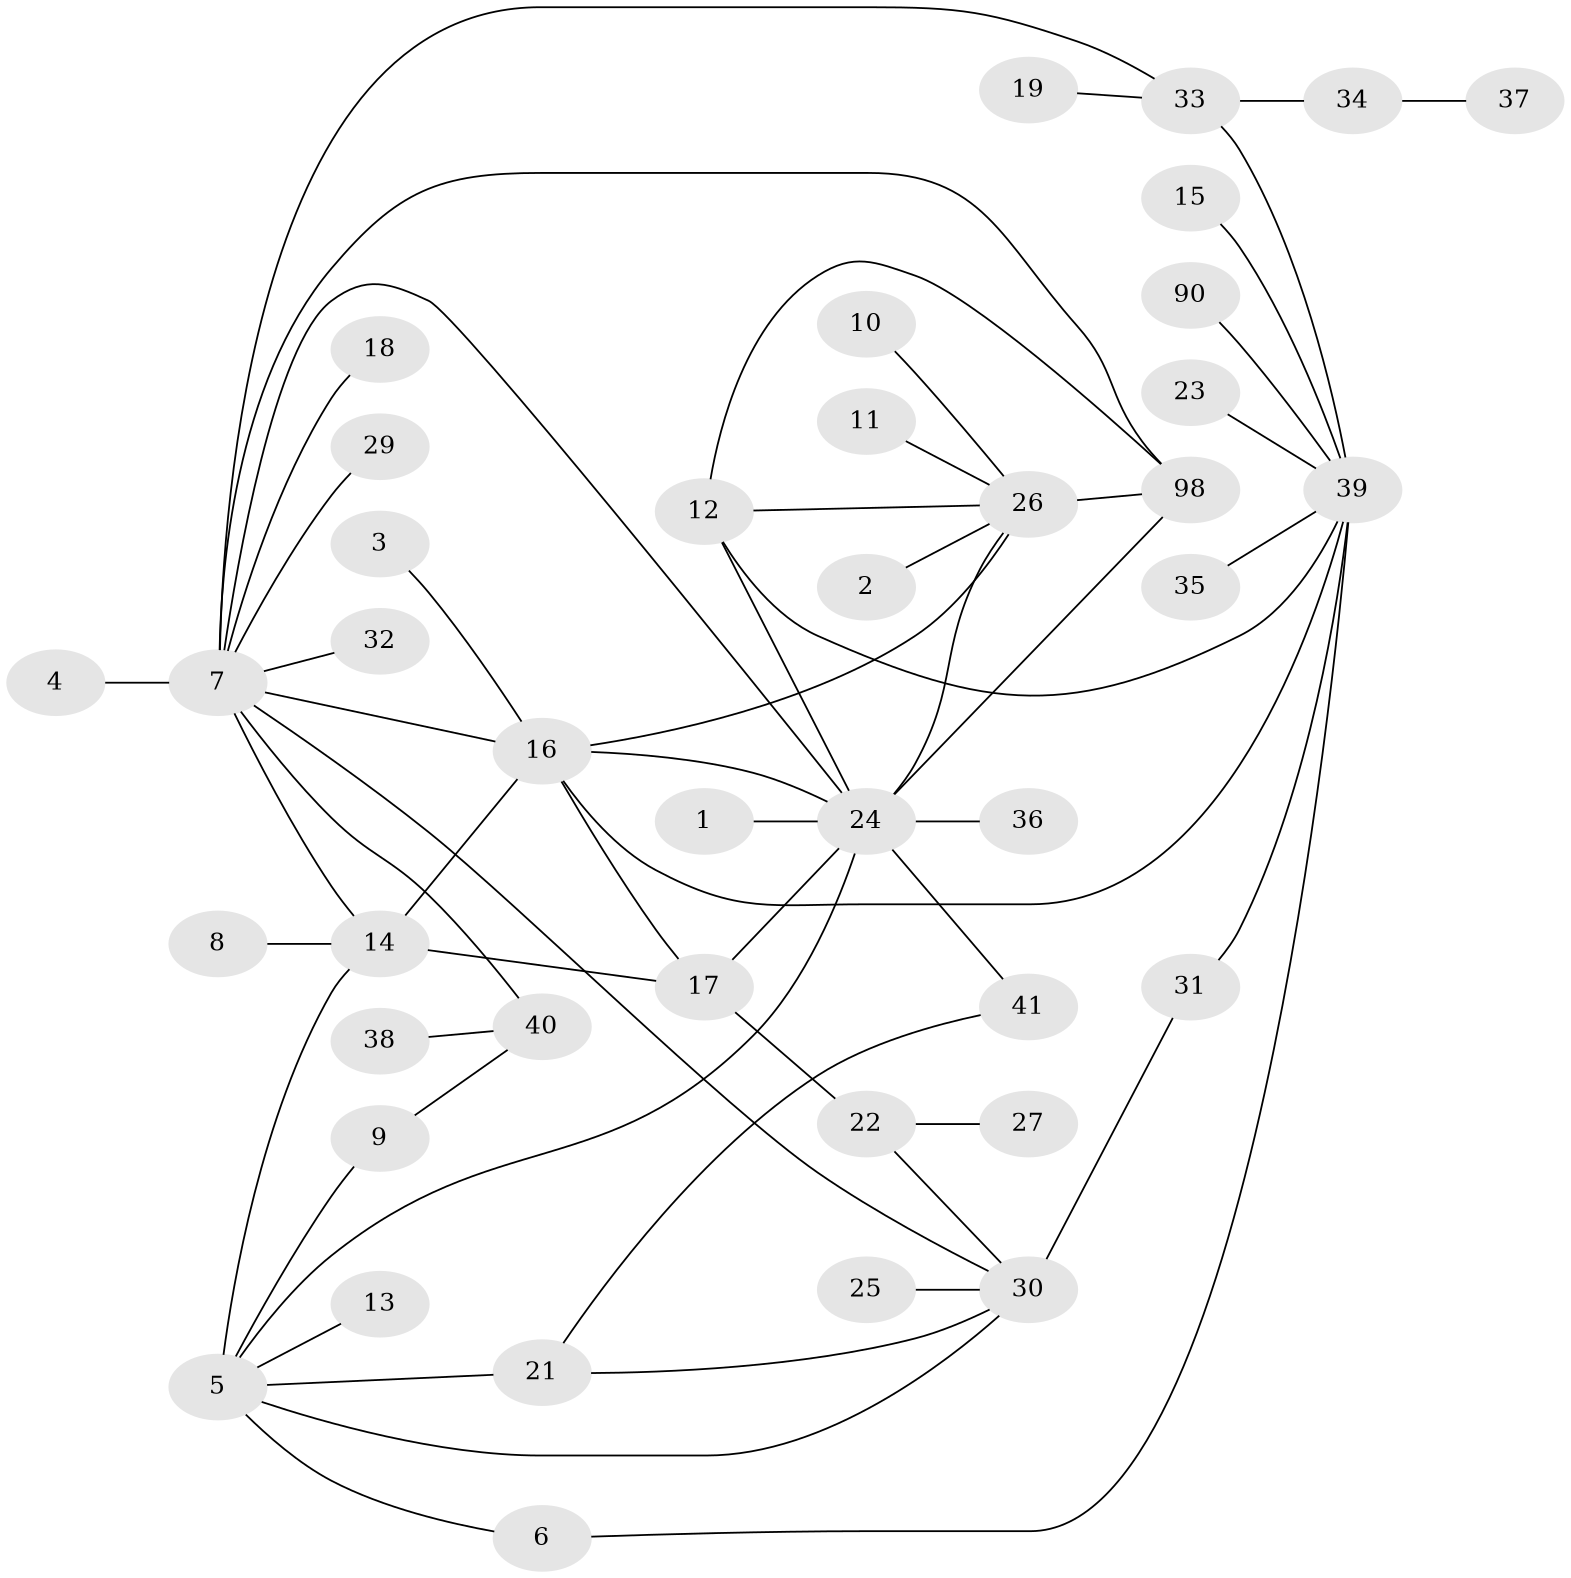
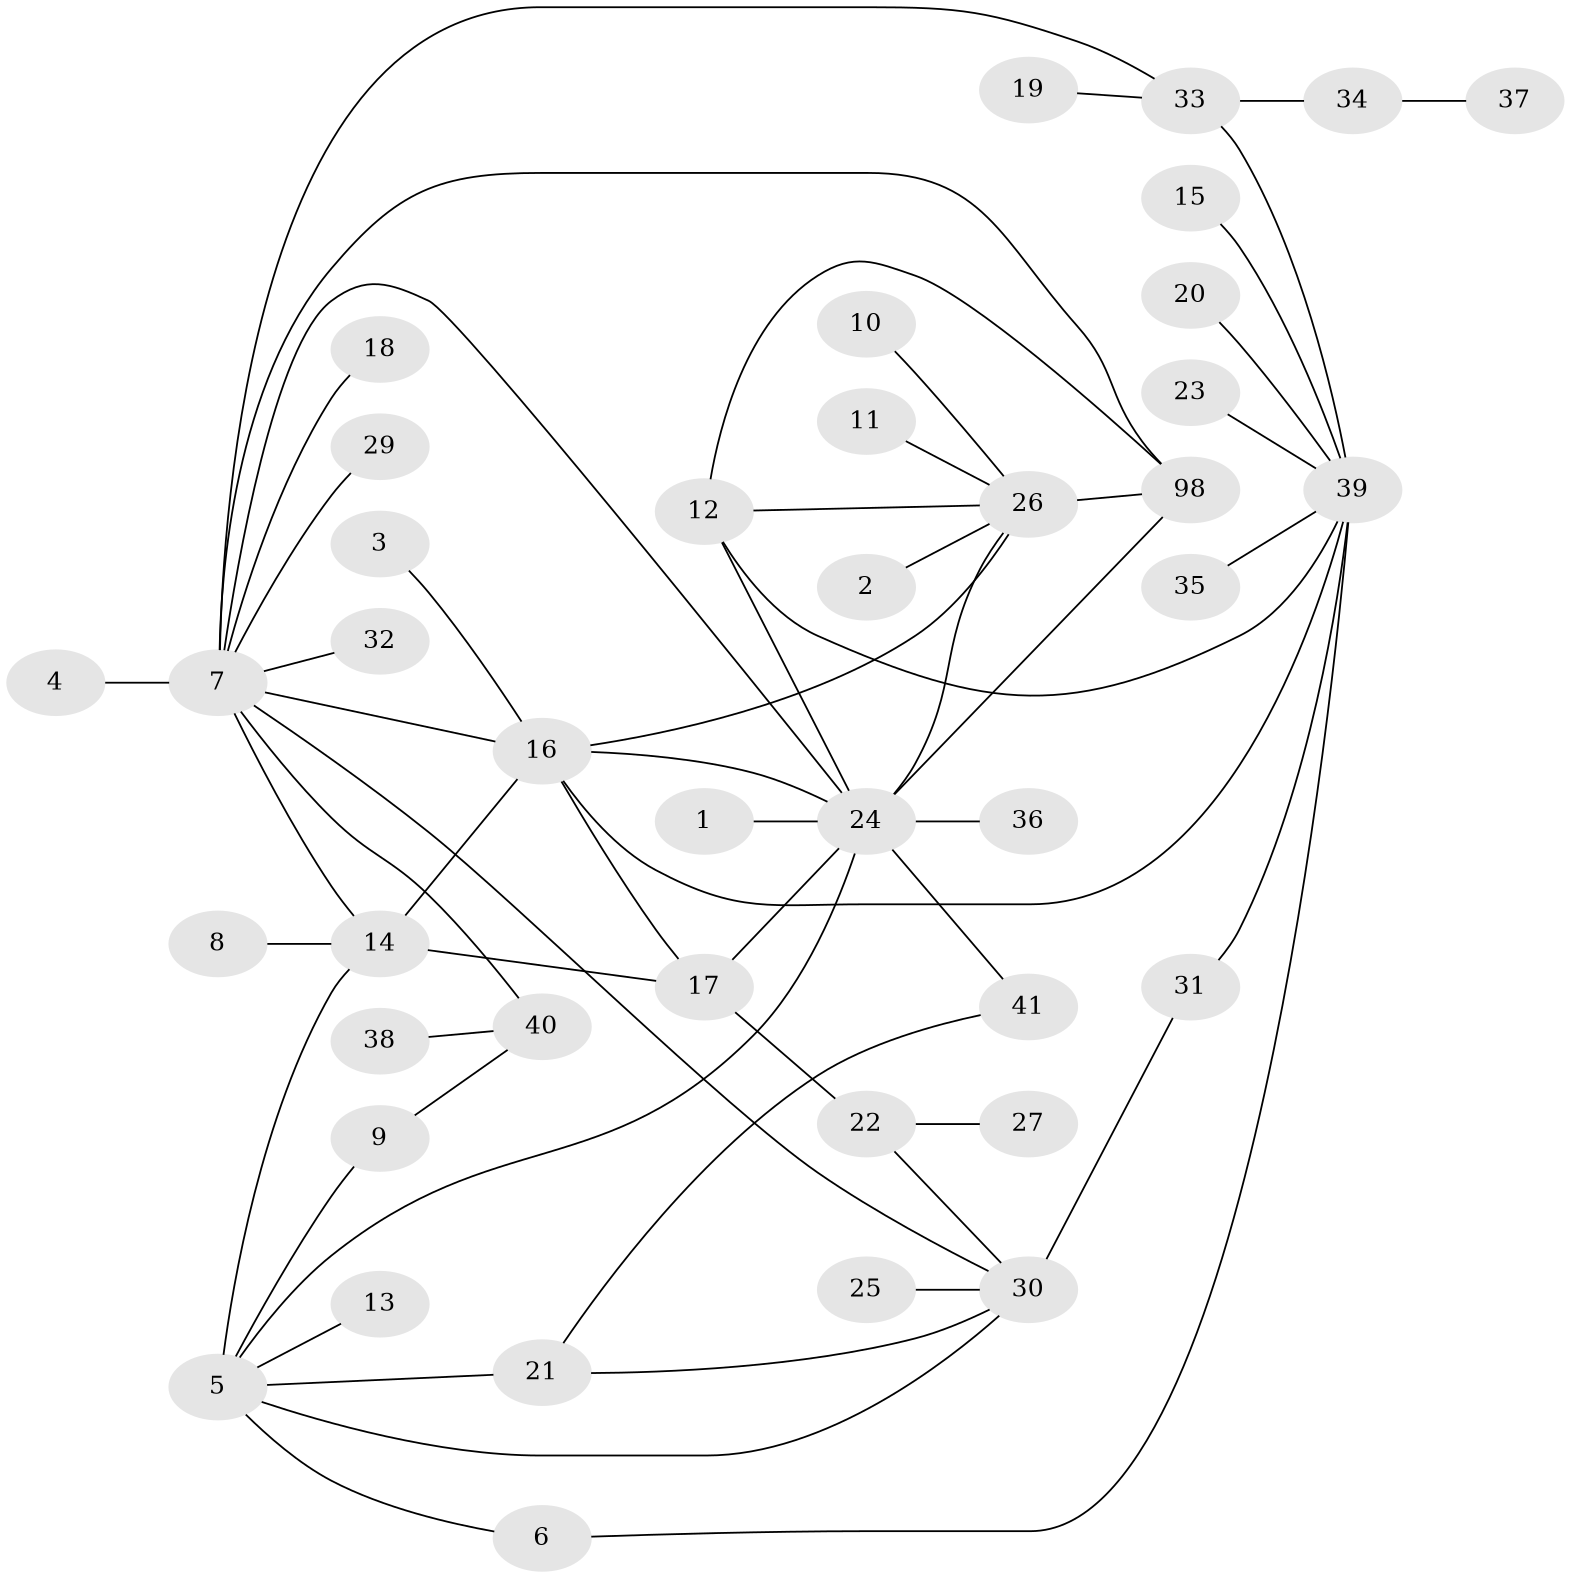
node "90": label "90" -> "20"
